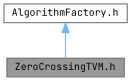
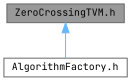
edge "ZeroCrossingTVM.h" -> "AlgorithmFactory.h": reversed
